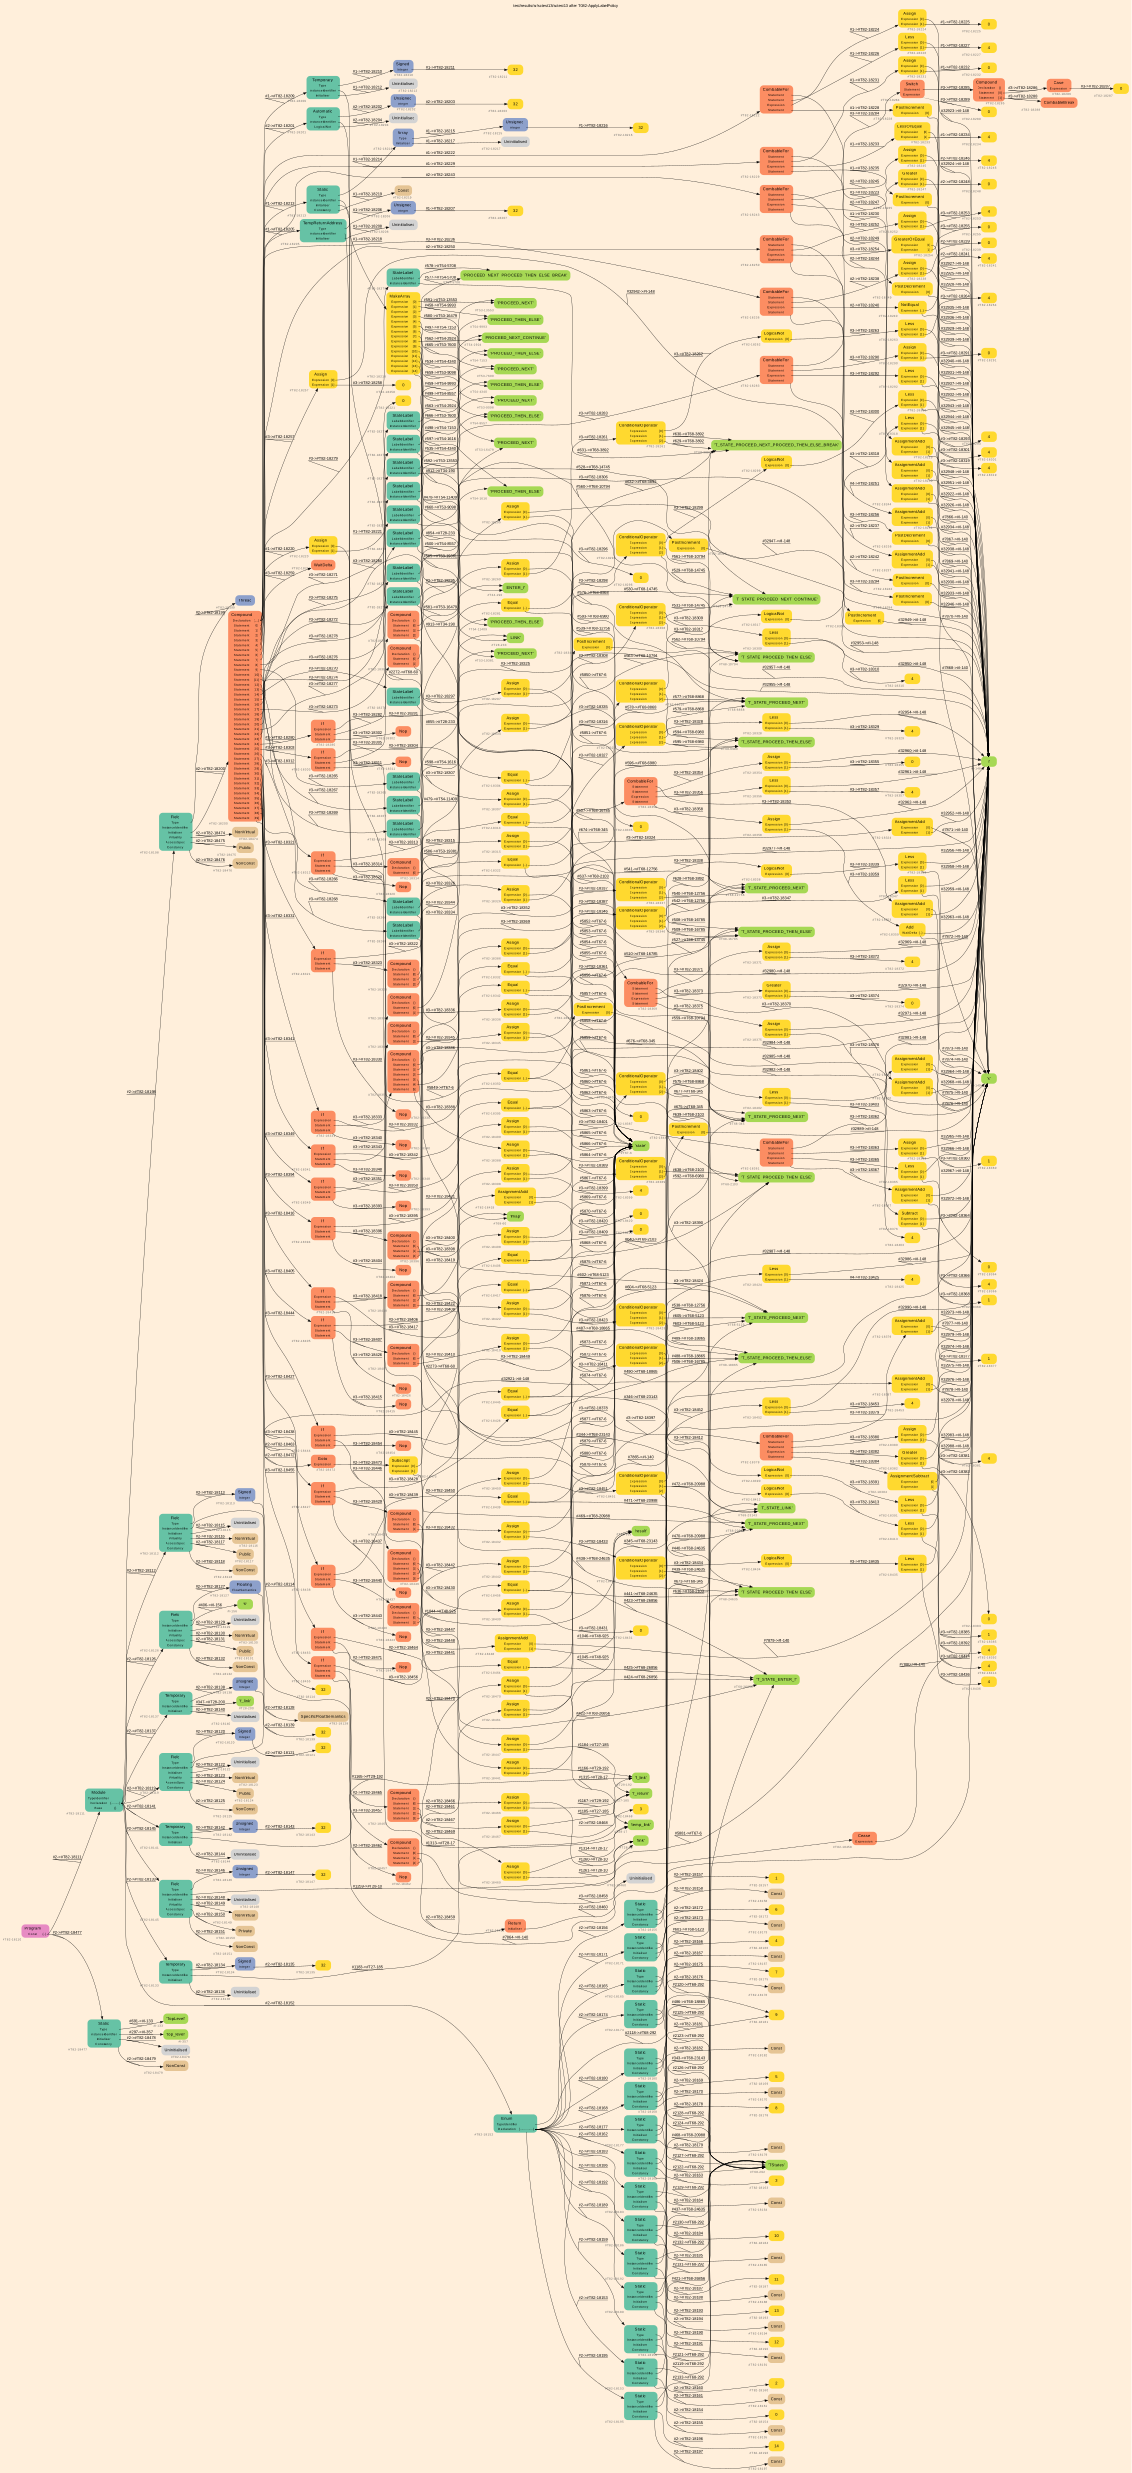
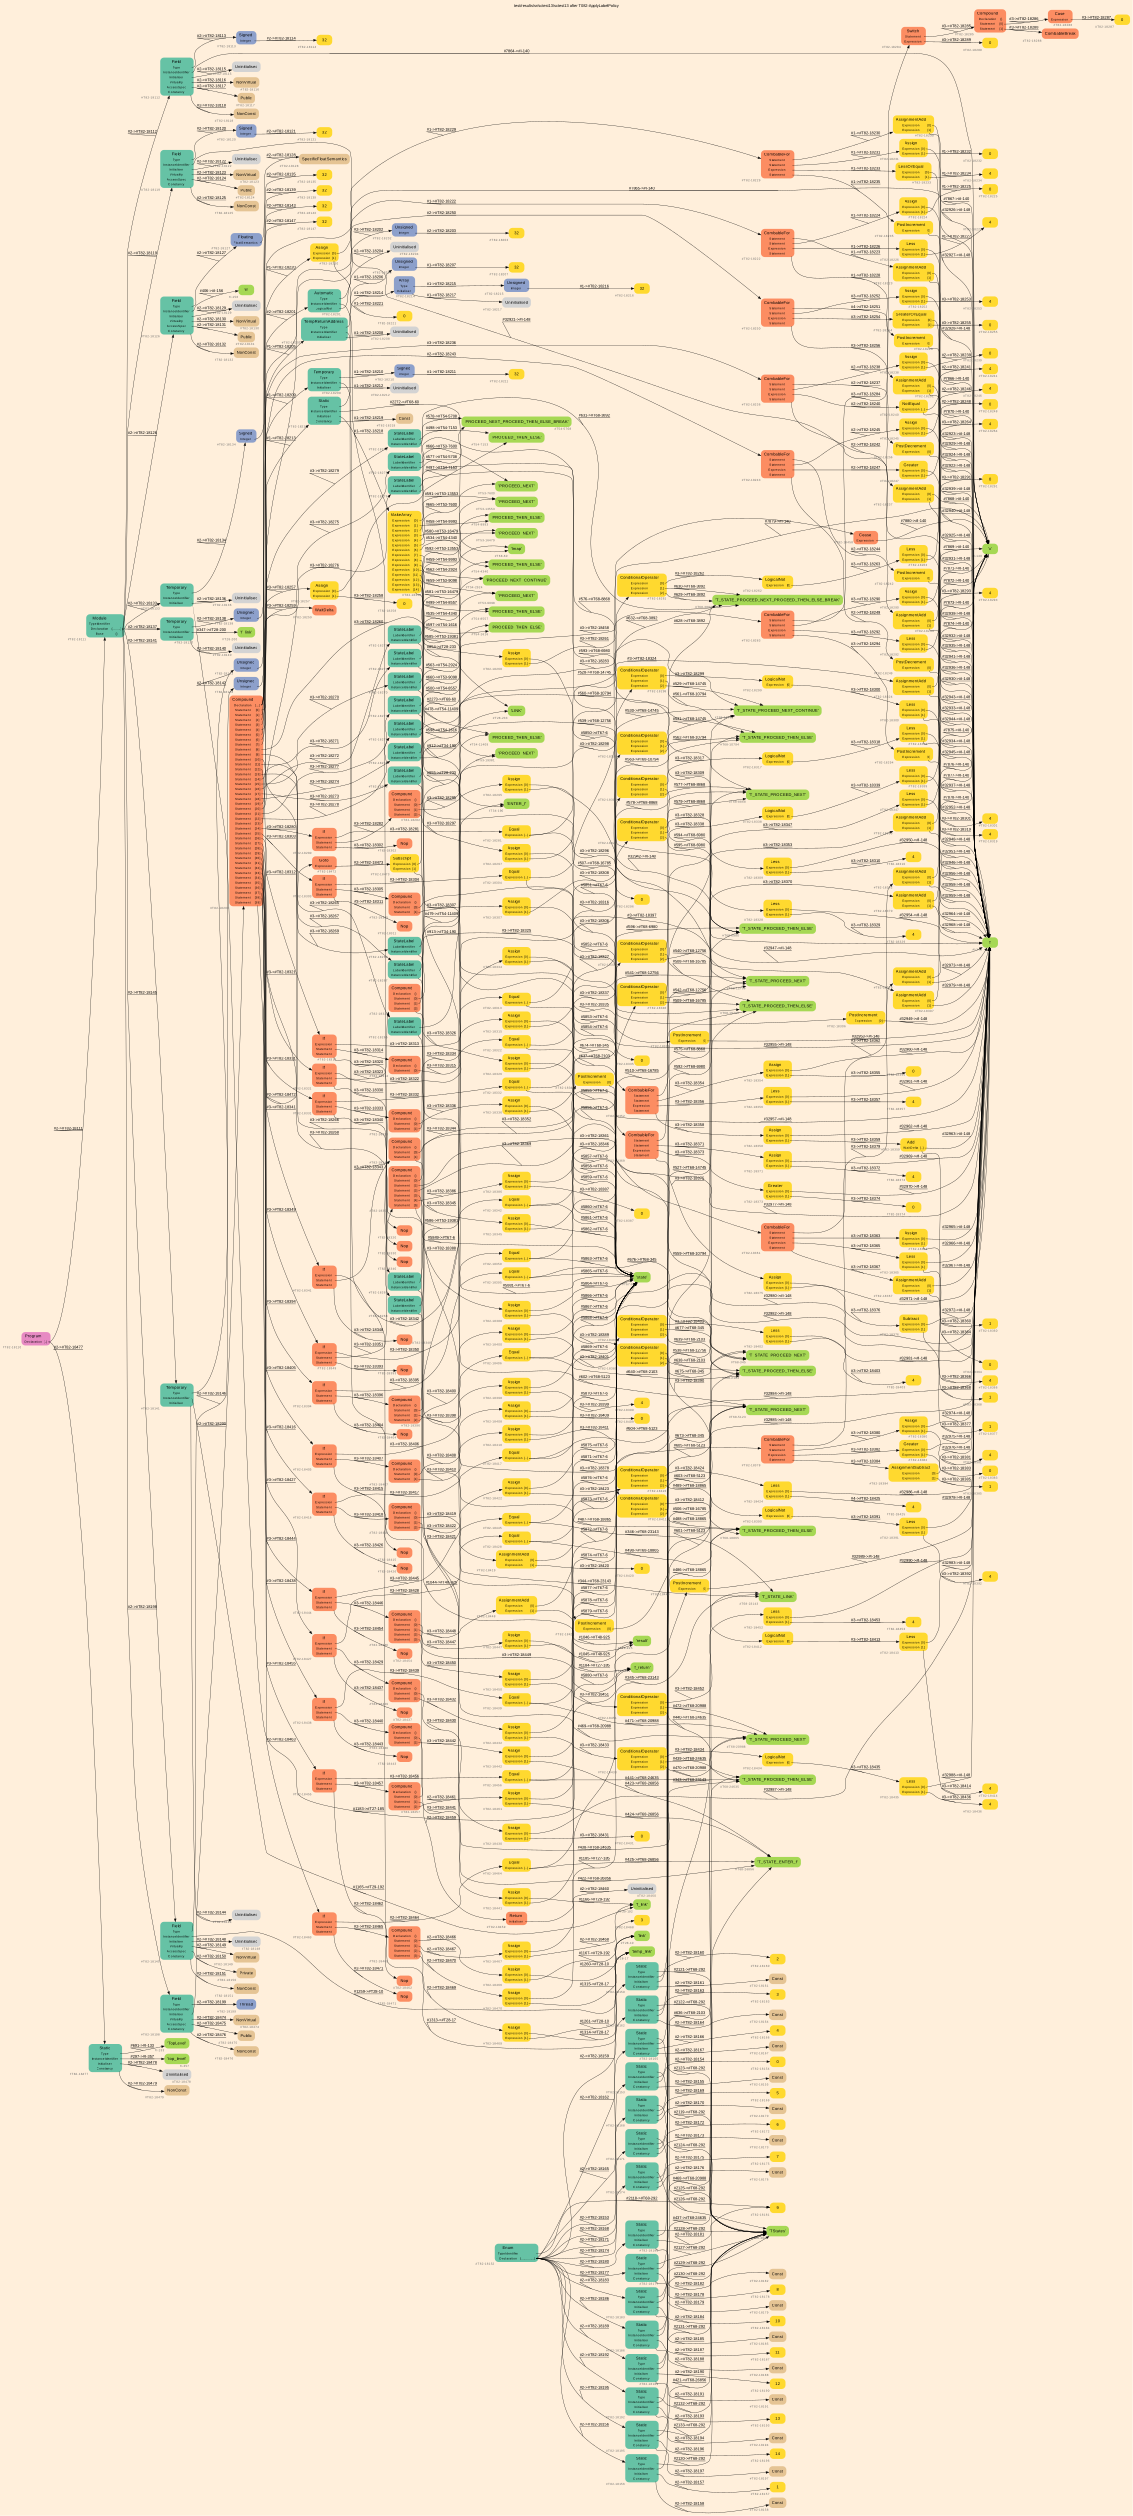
edge "Subscript" -> "'x'": now "Subscript" -> "'state'"
node "Program": text "Const" -> "Declaration"
edge "Module" -> "Enum": removed, label "#2->#T82-18152"
